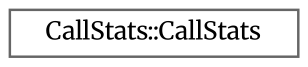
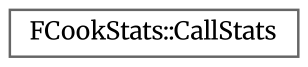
node "CallStats::CallStats": label "CallStats::CallStats" -> "FCookStats::CallStats"
